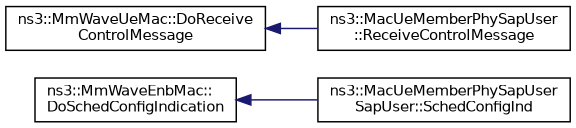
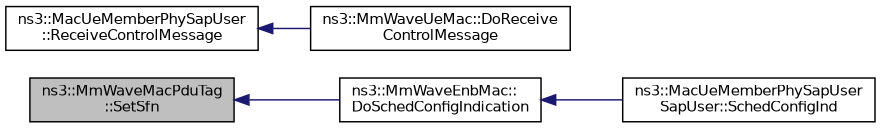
edge "ns3::MacUeMemberPhySapUser ::ReceiveControlMessage" -> "ns3::MmWaveUeMac::DoReceive ControlMessage": reversed
node "ns3::MmWaveMacPduTag ::SetSfn": added
